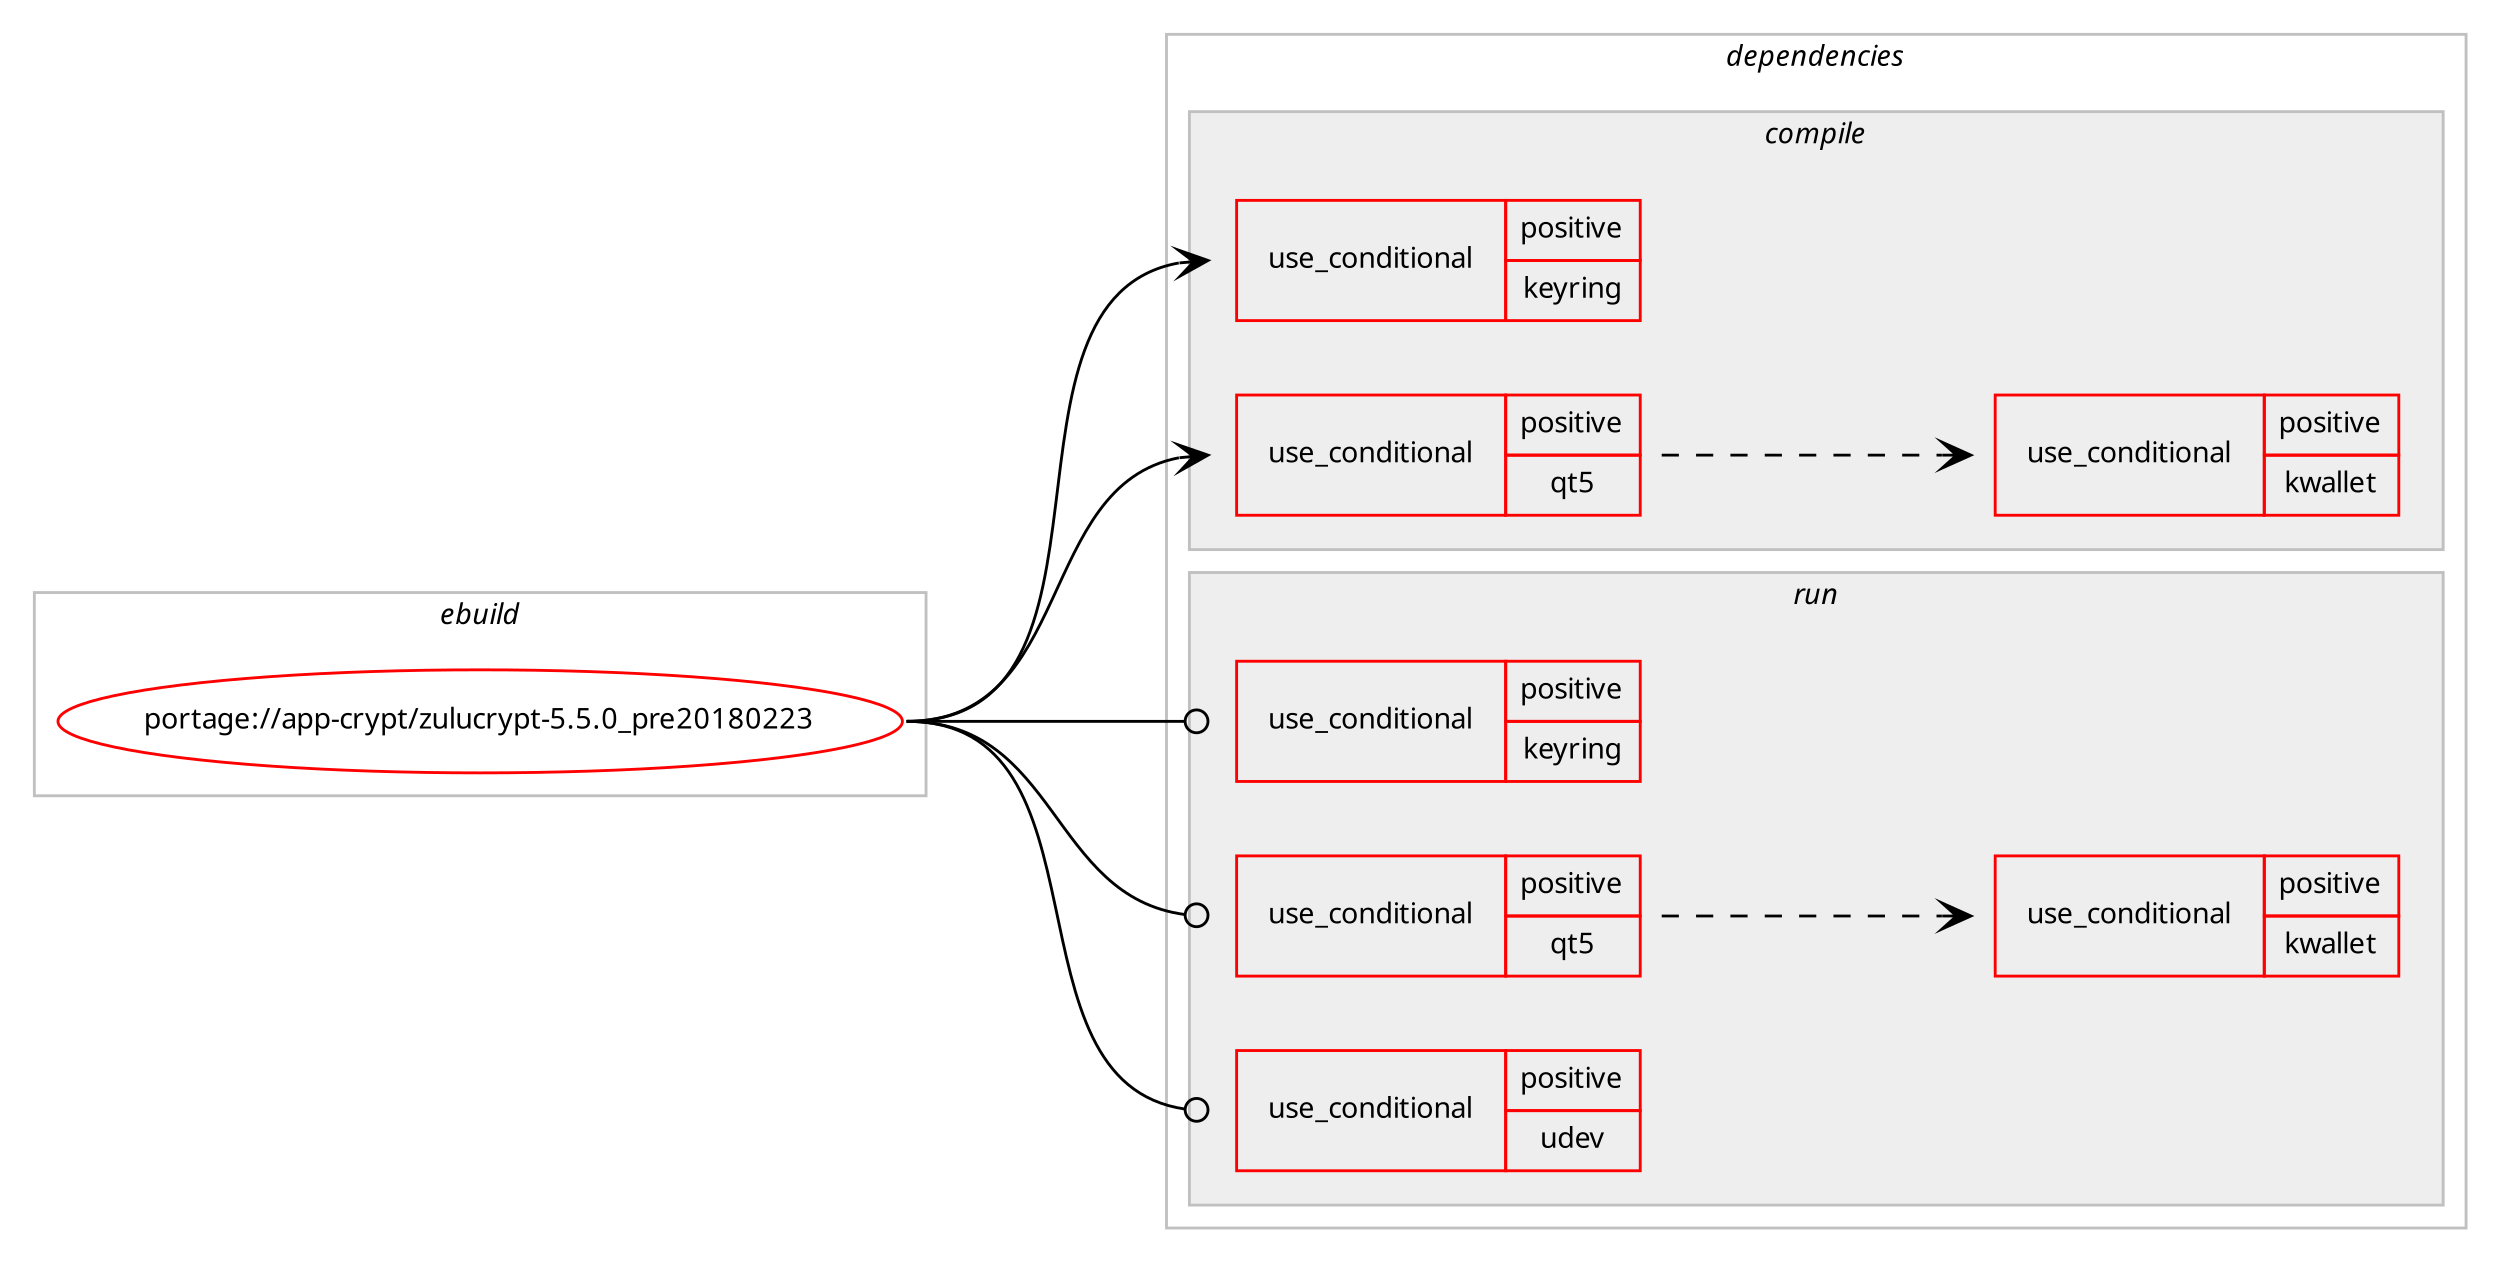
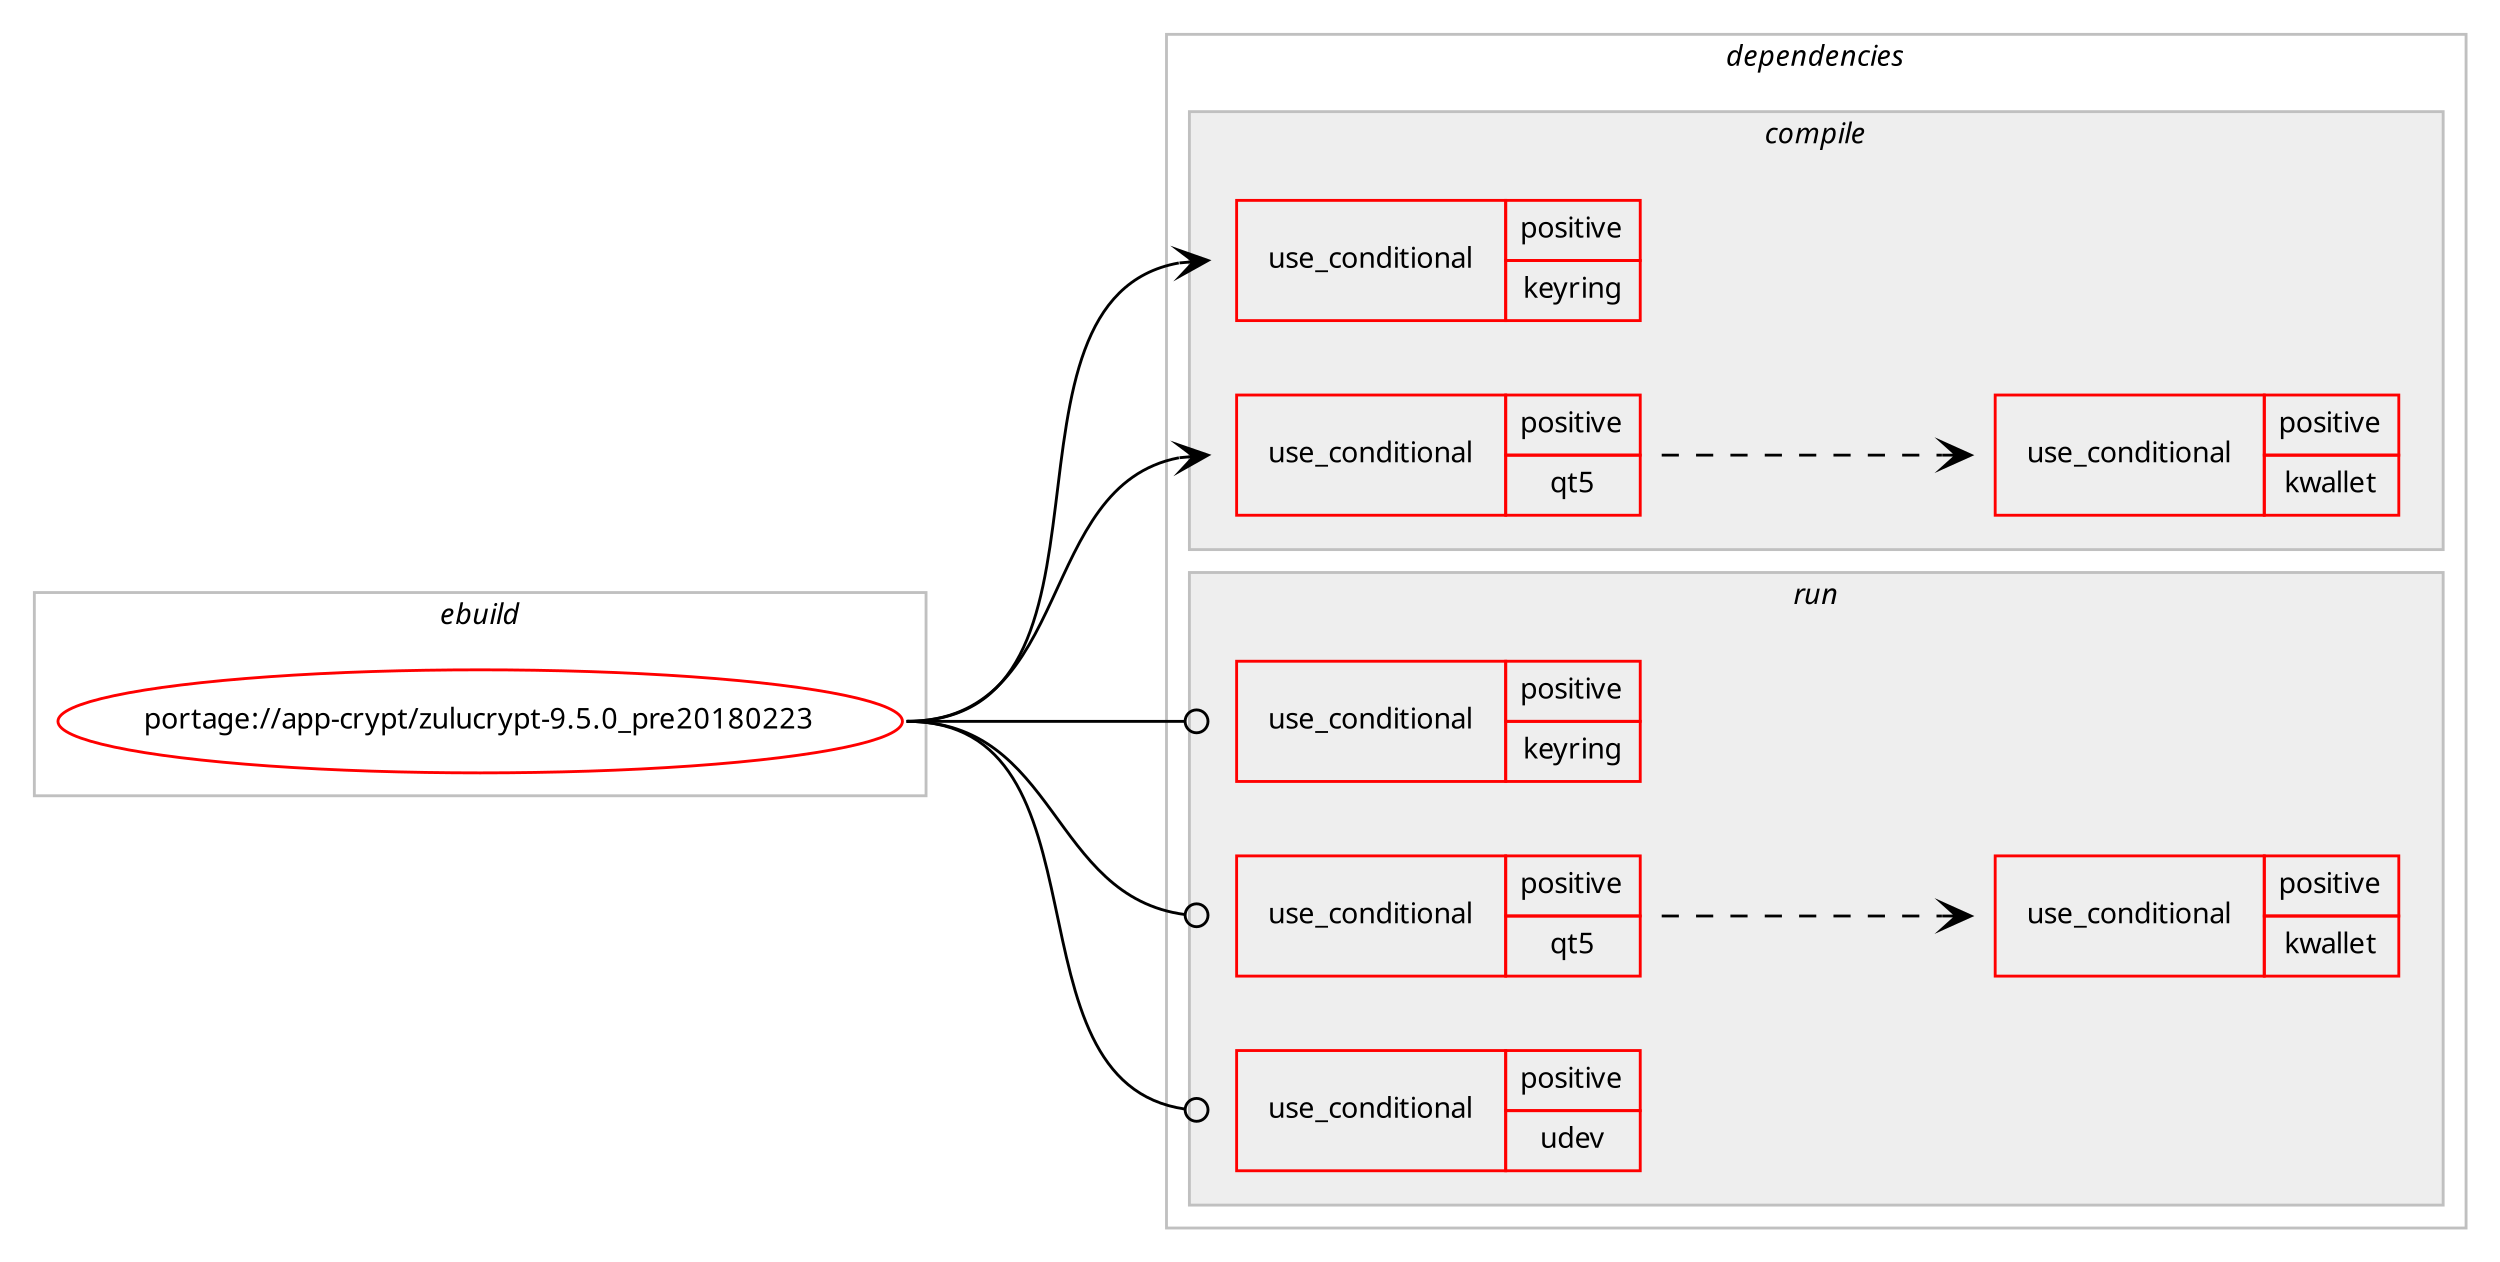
node "portage://app-crypt/zulucrypt-5.5.0_pre20180223": label "portage://app-crypt/zulucrypt-5.5.0_pre20180223" -> "portage://app-crypt/zulucrypt-9.5.0_pre20180223"
